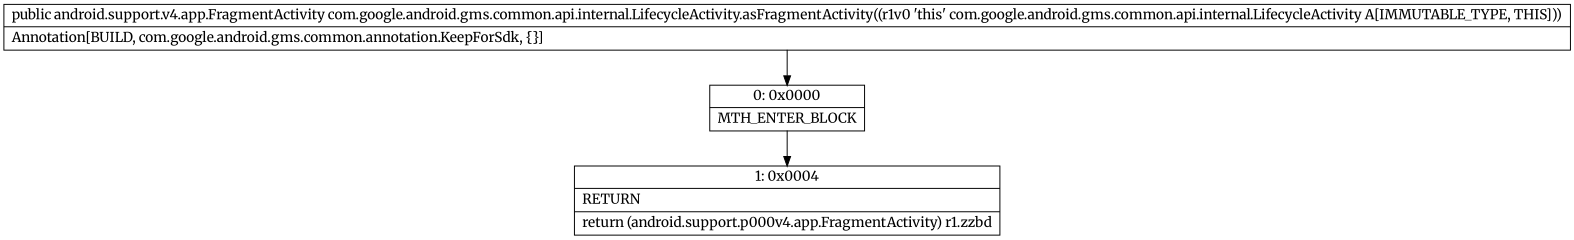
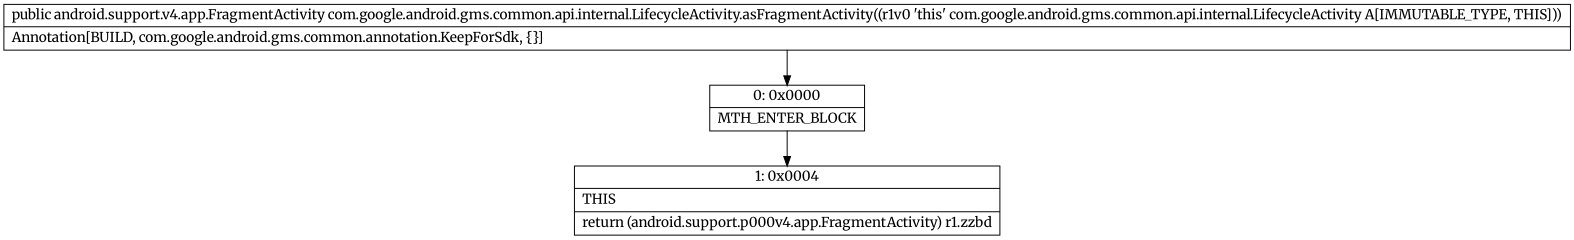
node "1: 0x0004": text "RETURN" -> "THIS"
